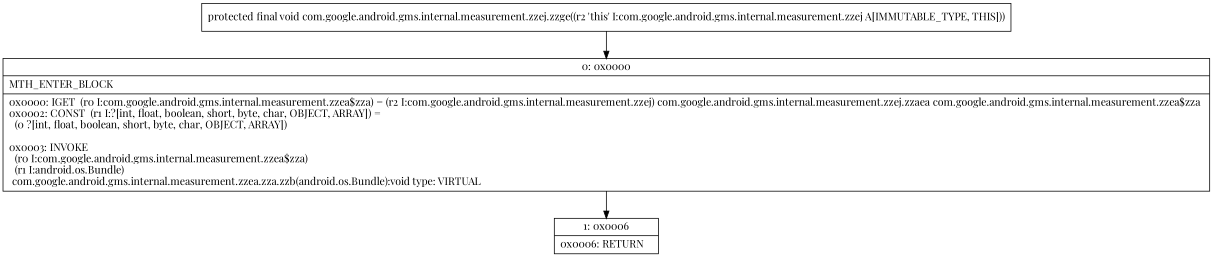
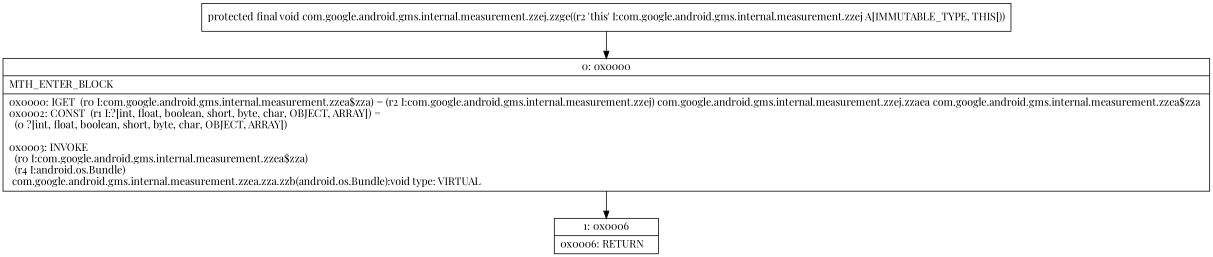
node "0: 0x0000": text "(r1 I:android.os.Bundle)" -> "(r4 I:android.os.Bundle)"
